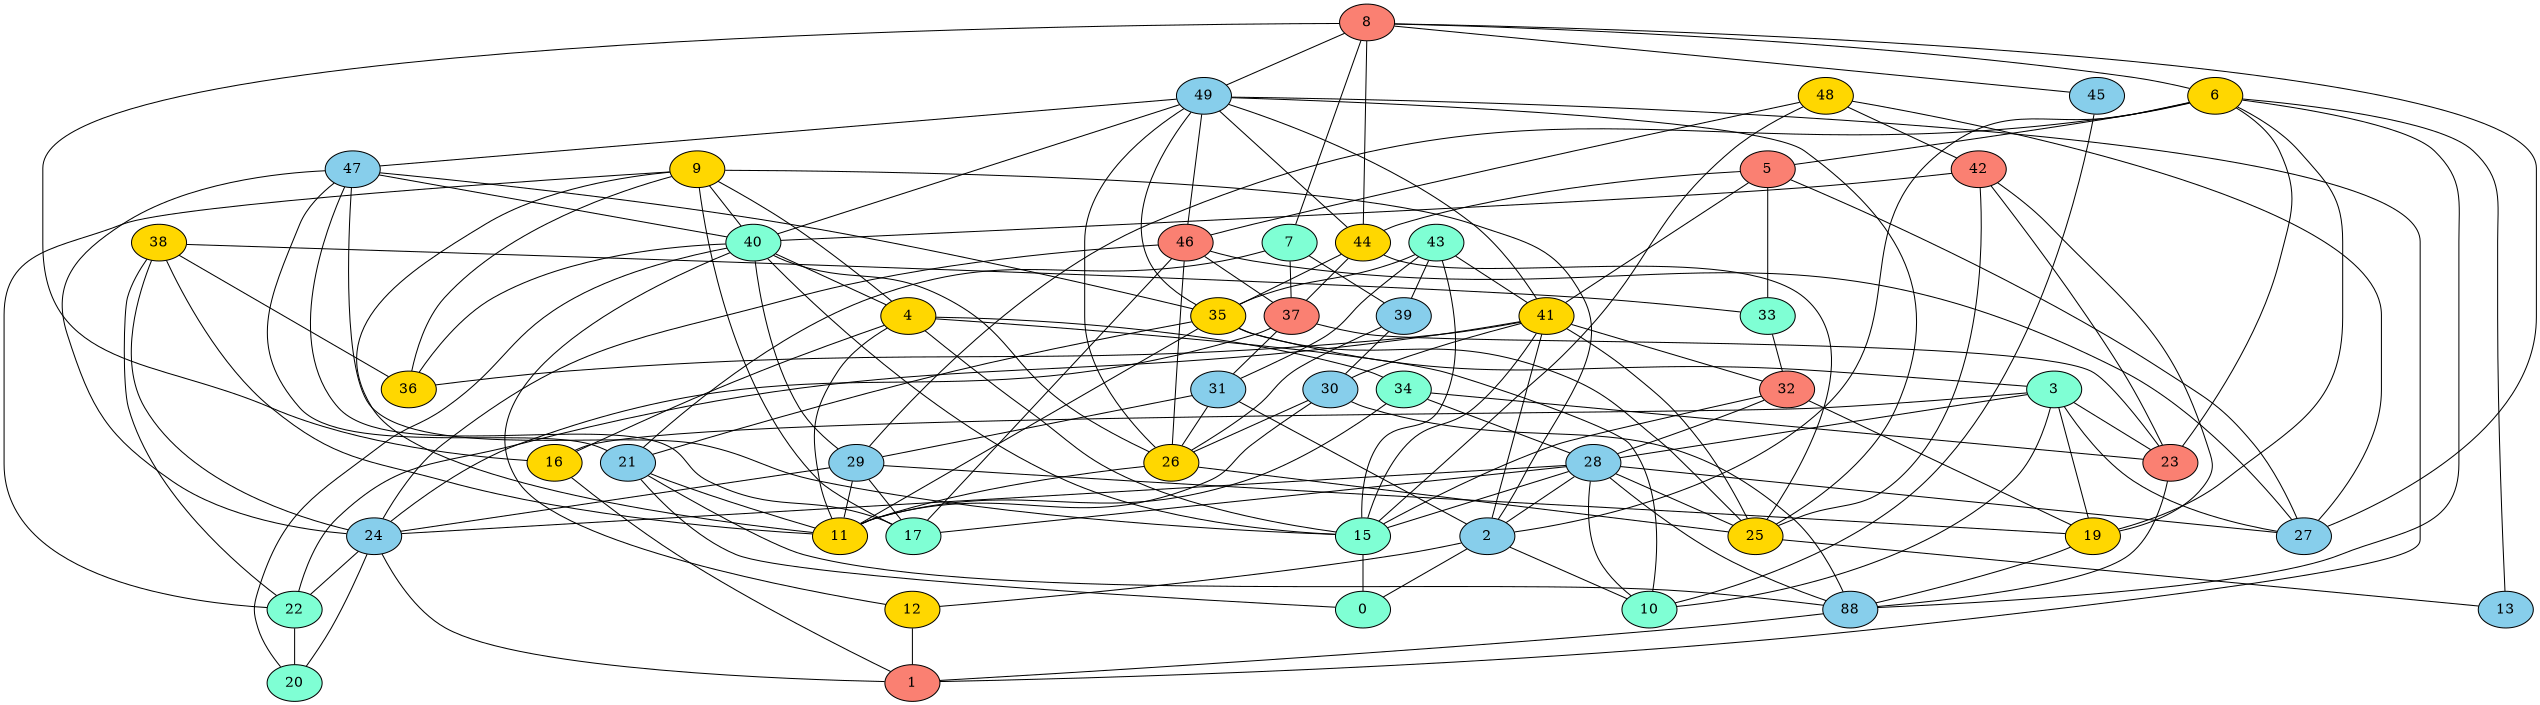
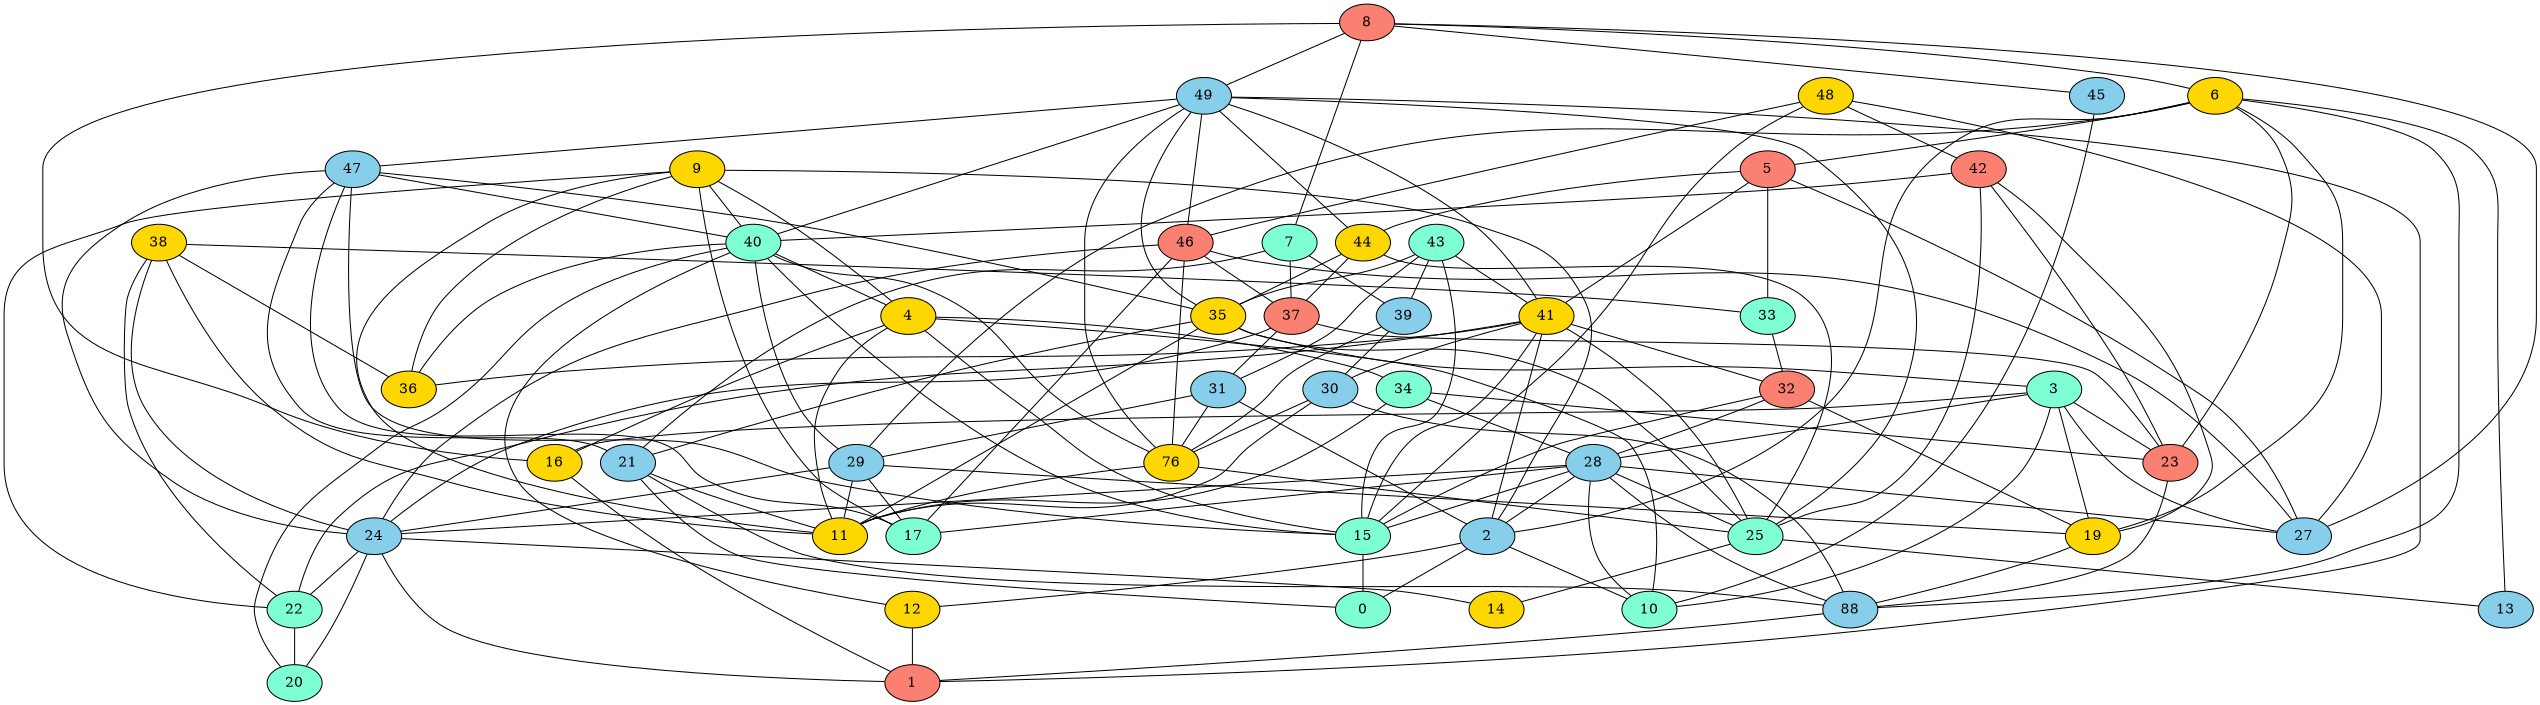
edge "8" -- "44": removed
node "26": label "26" -> "76"
node "25": fillcolor gold -> aquamarine
node "14": added
